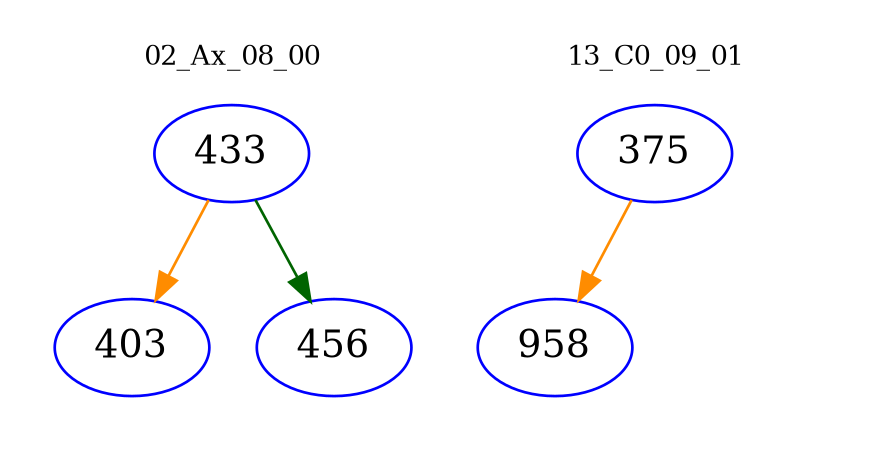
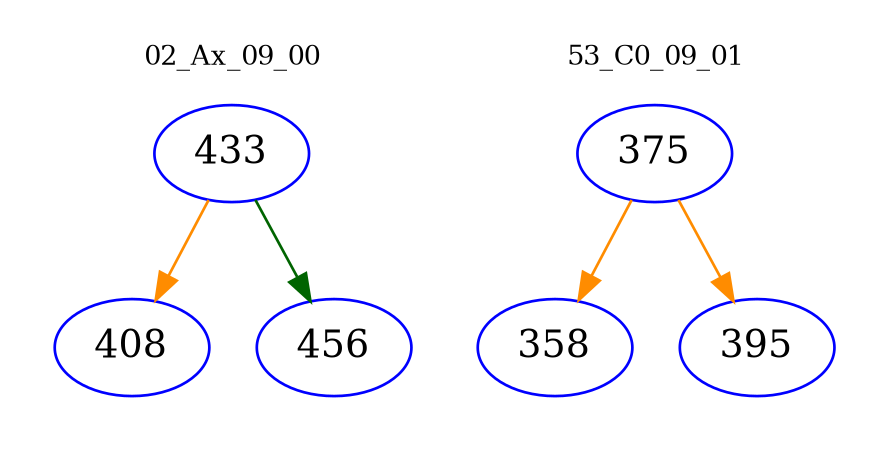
cluster "02_Ax_08_00": label "02_Ax_08_00" -> "02_Ax_09_00"
cluster "13_C0_09_01": label "13_C0_09_01" -> "53_C0_09_01"
node "403": label "403" -> "408"
node "958": label "958" -> "358"
node "395": added
